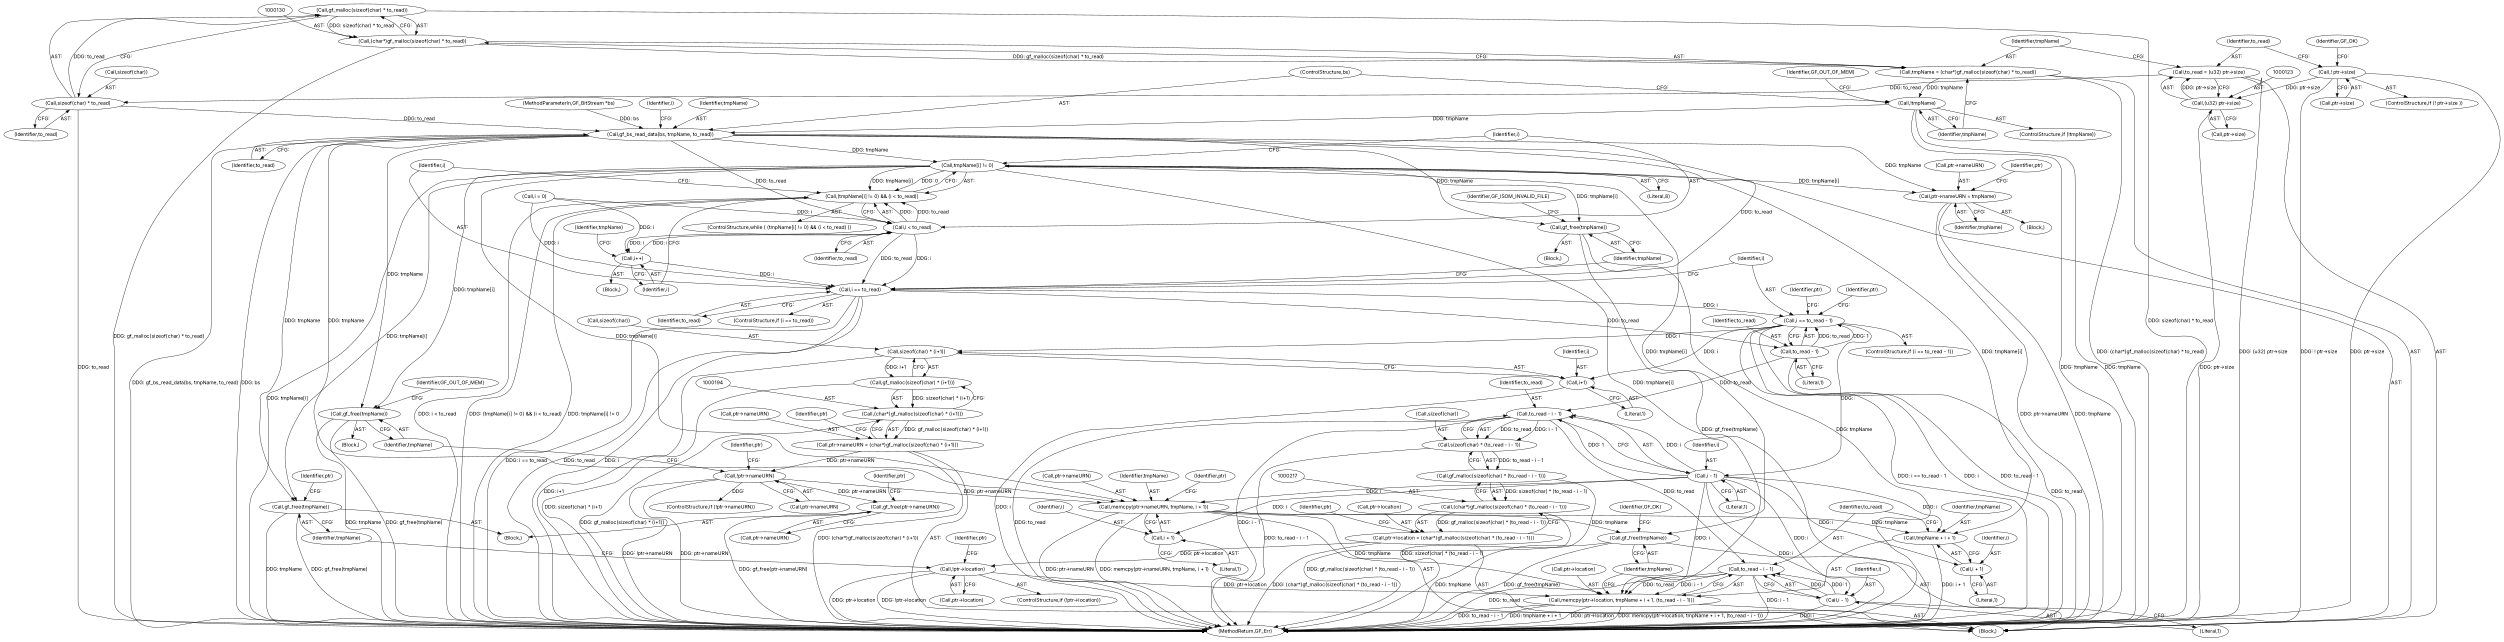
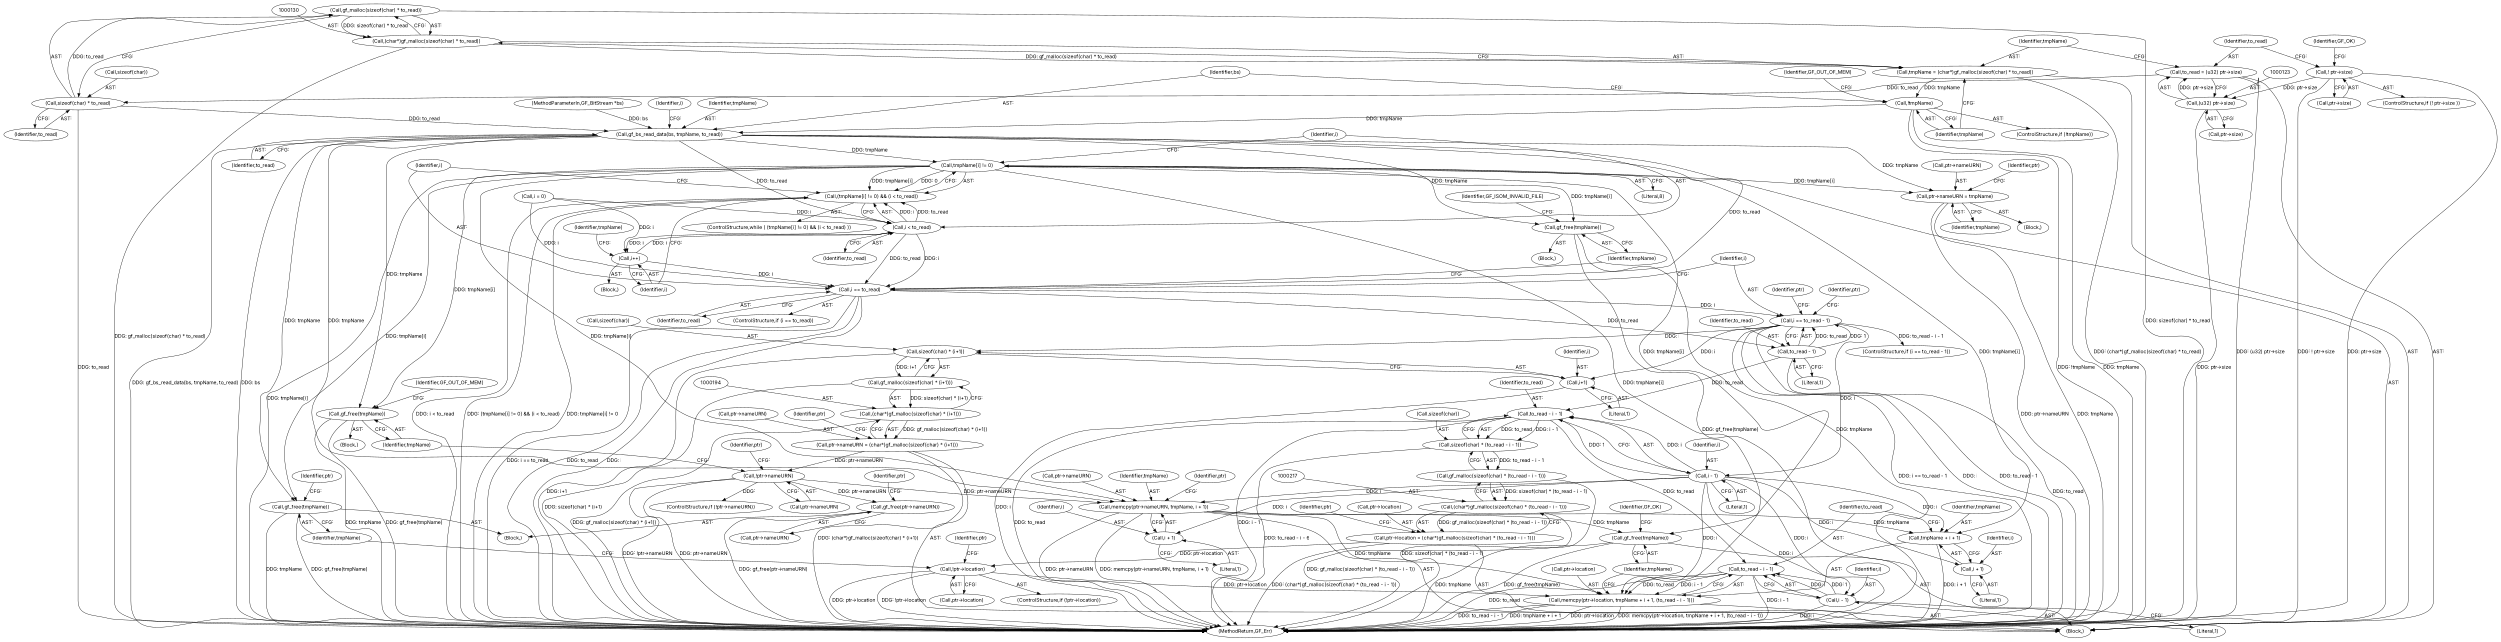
node "(ControlStructure,bs)": label "(ControlStructure,bs)" -> "(Identifier,bs)"
edge "(Call,i == to_read - 1)" -> "(ControlStructure,if (i == to_read - 1))": label "AST: " -> "DDG: to_read - i - 1"
edge "(Call,sizeof(char) * (to_read - i - 1))" -> "(MethodReturn,GF_Err)": label "DDG: to_read - i - 1" -> "DDG: to_read - i - 6"
